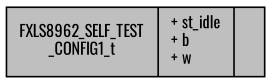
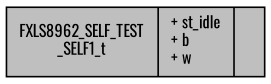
node "FXLS8962_SELF_TEST": text "_CONFIG1_t" -> "_SELF1_t"
